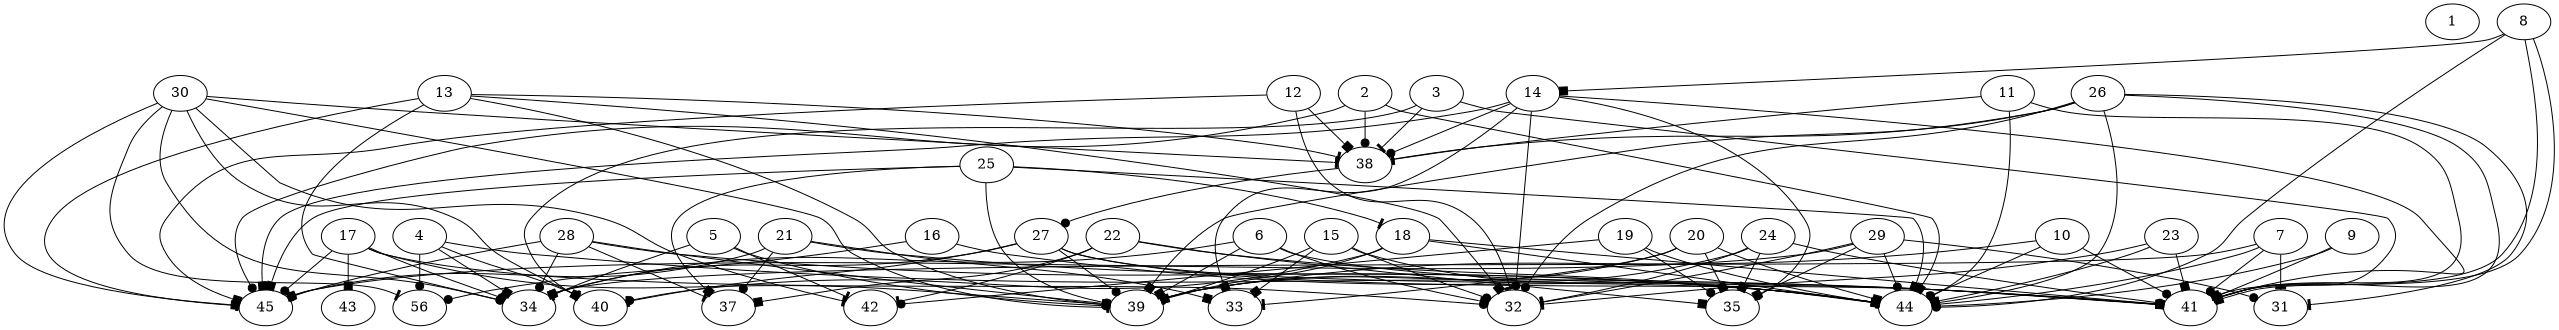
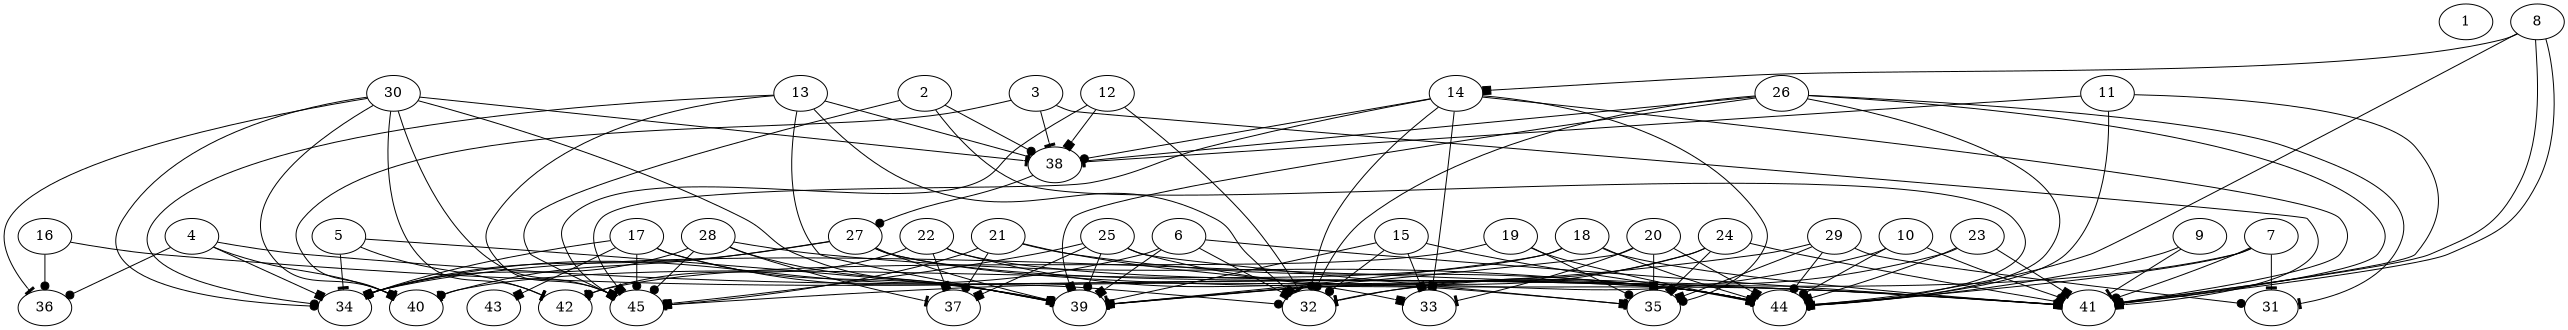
edge "25" -> "18": now "25" -> "35"
edge "29" -> "32": removed
node "56": label "56" -> "36"
